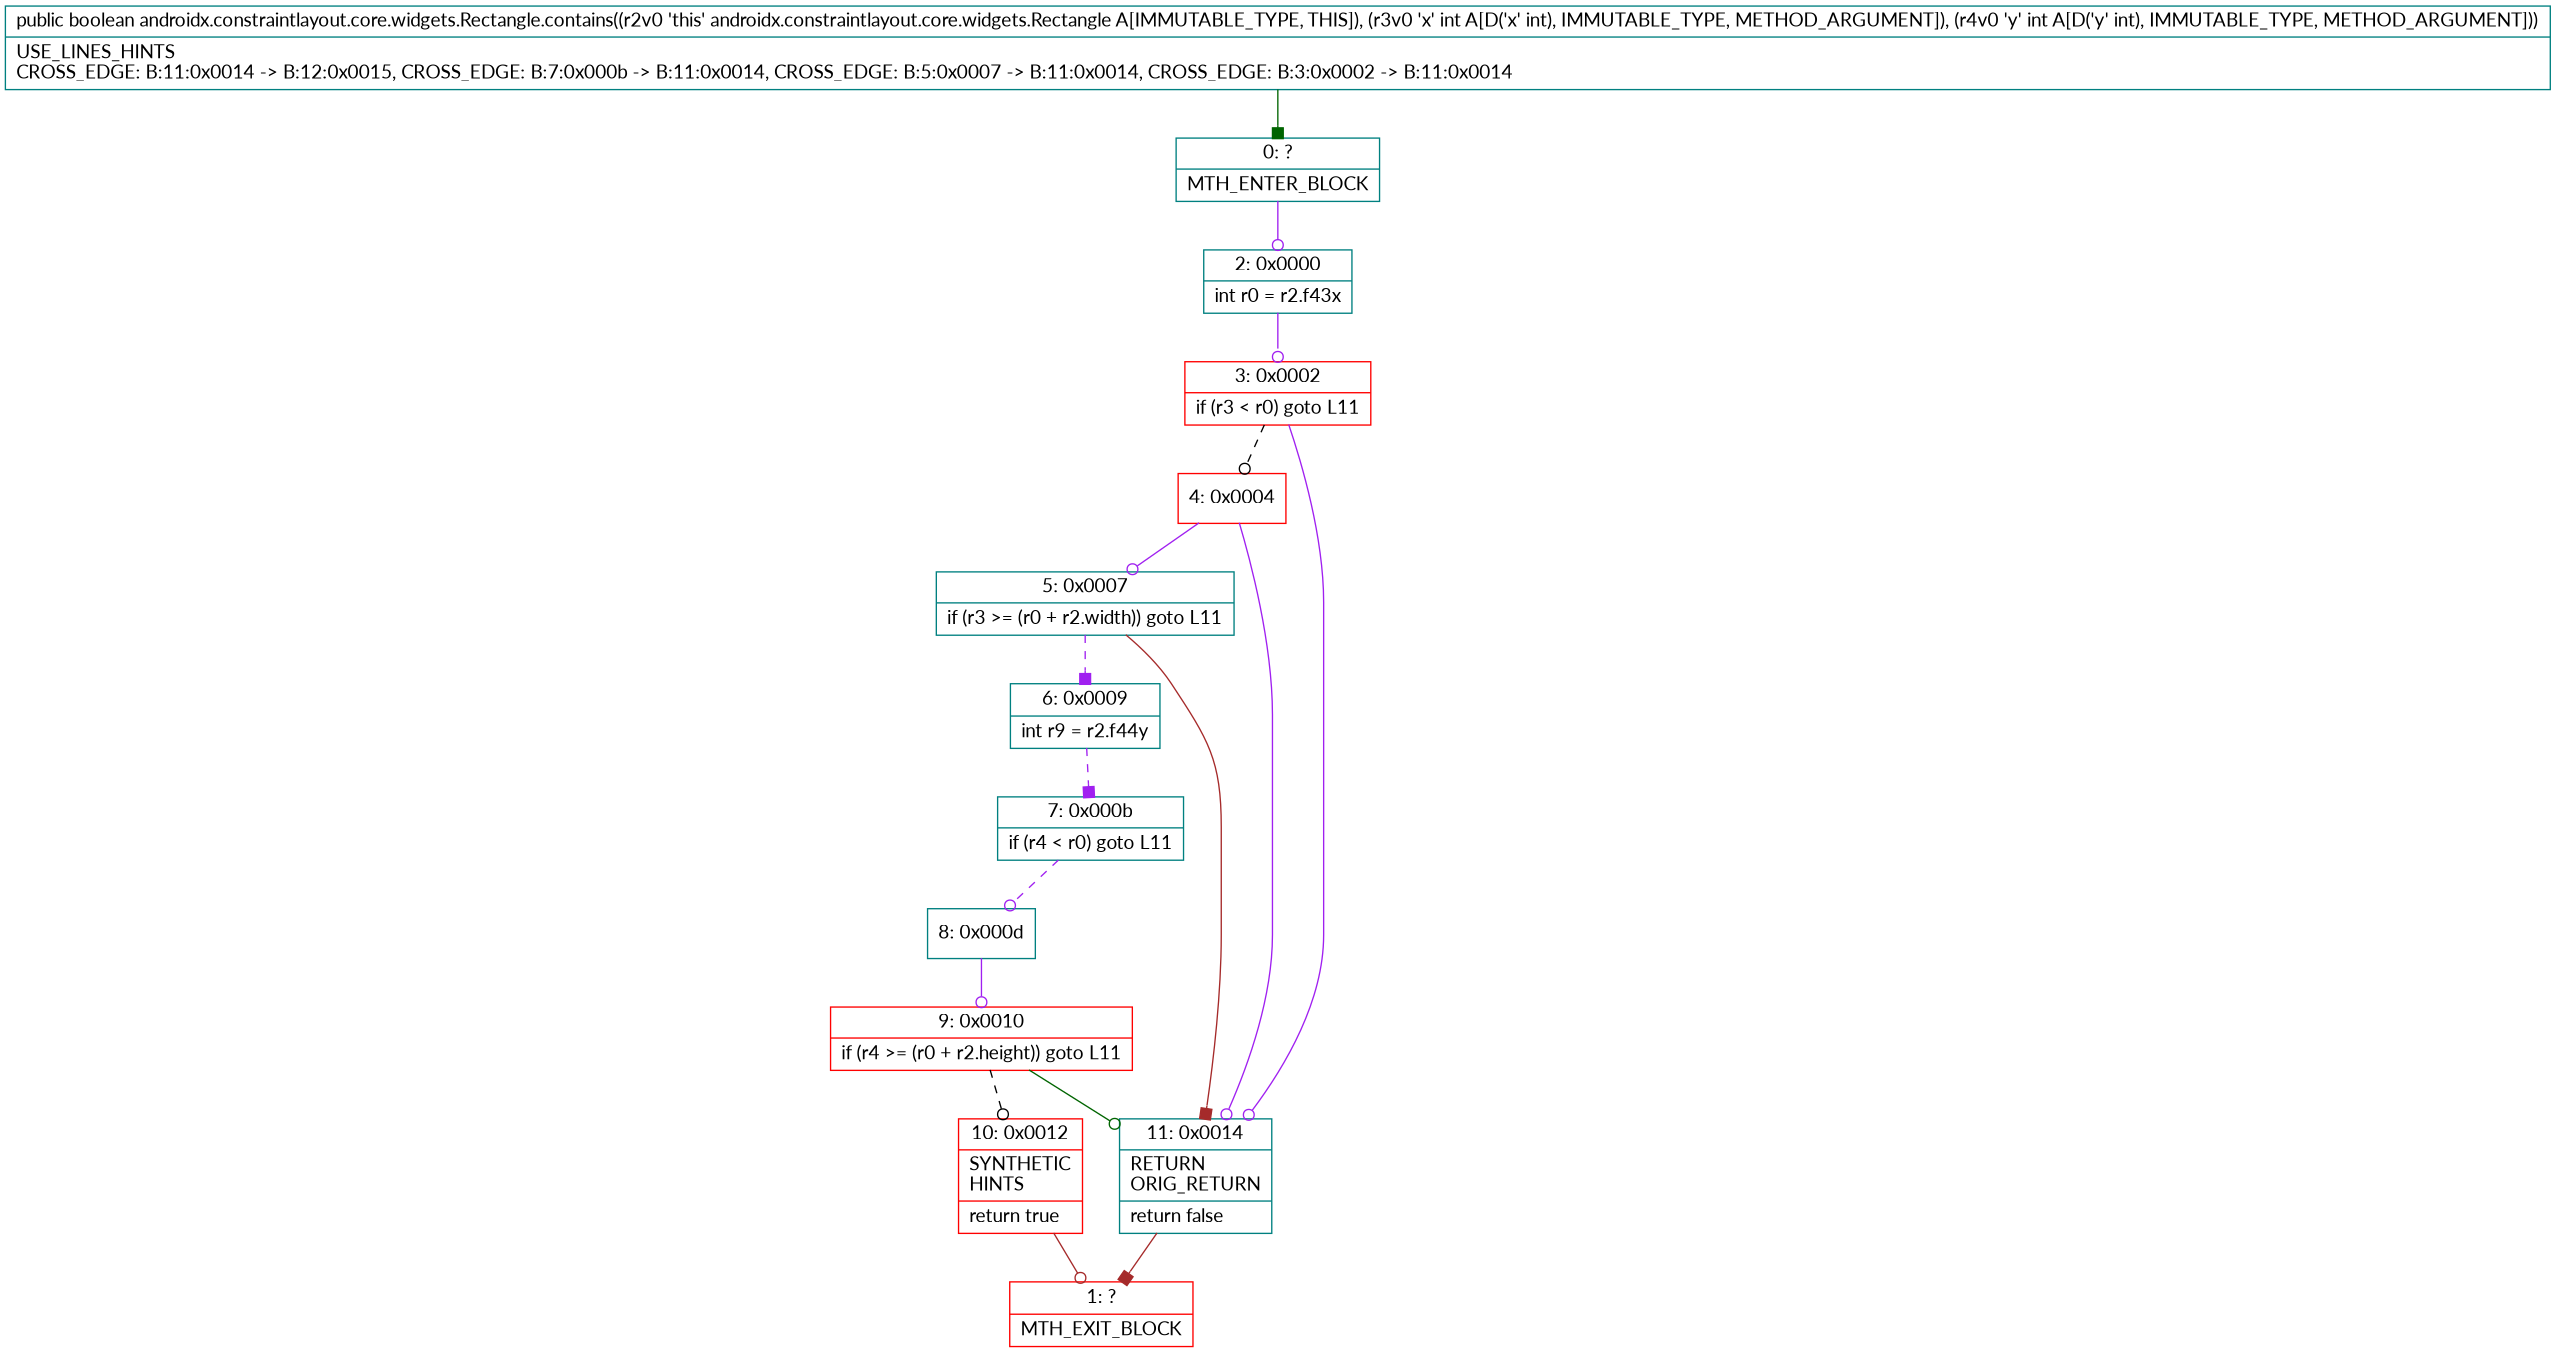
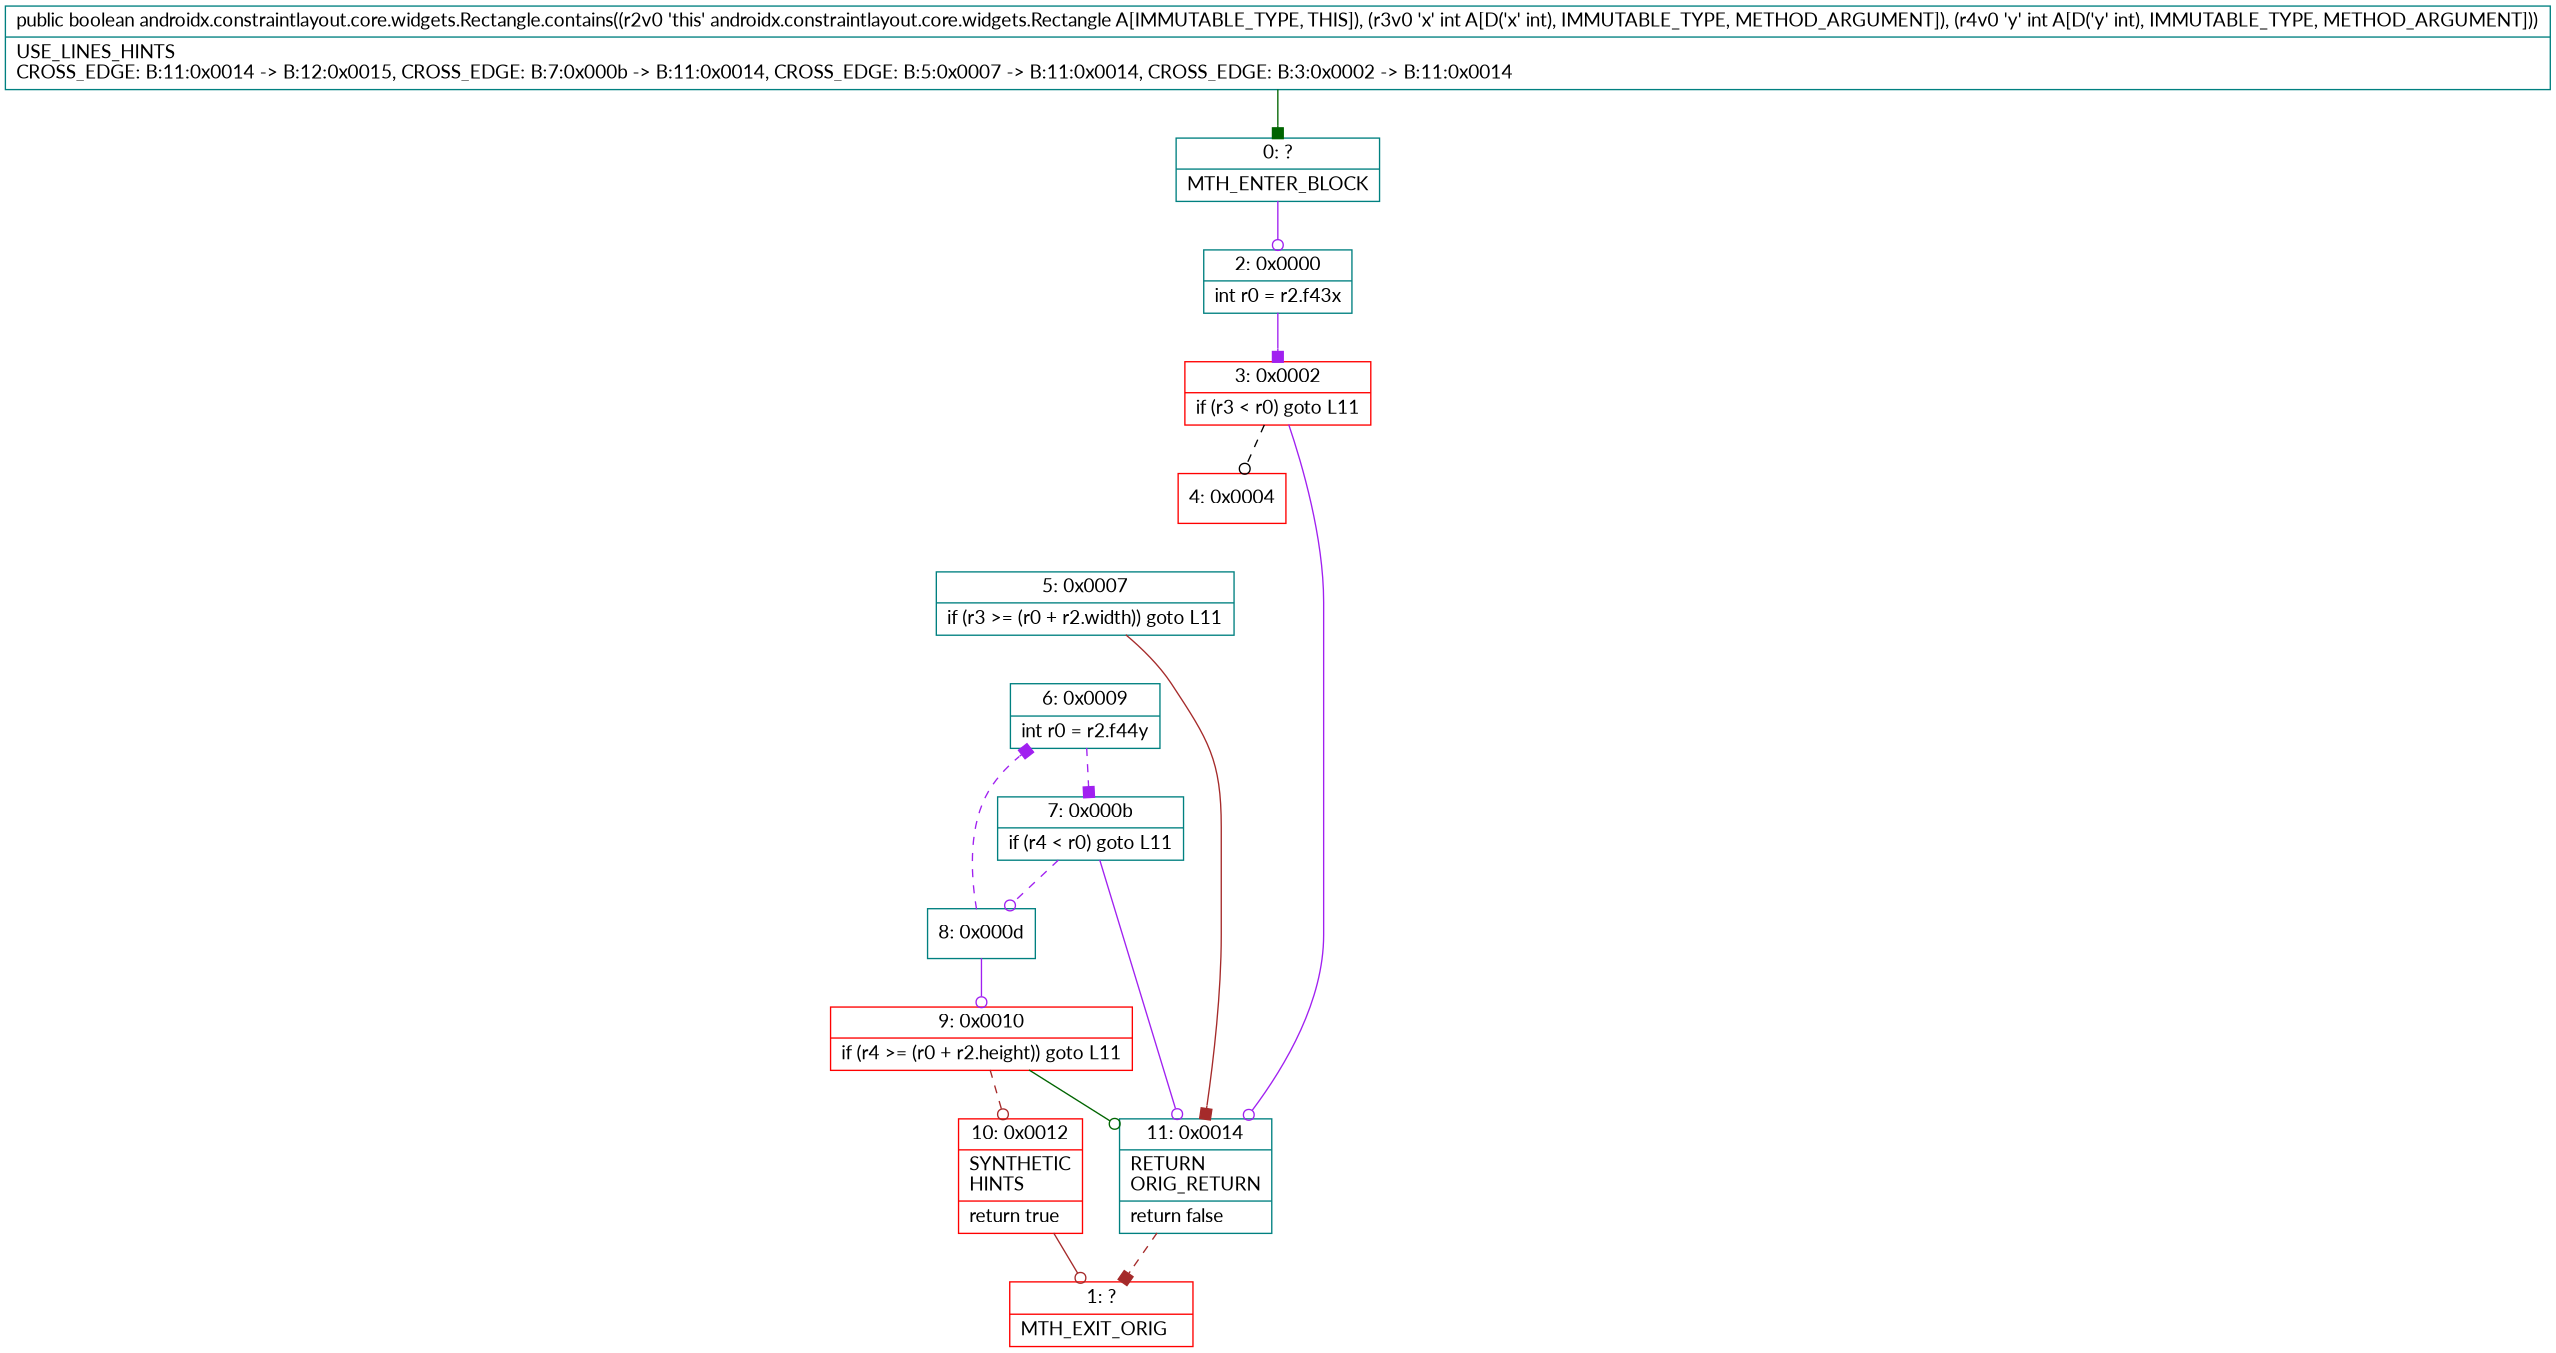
edge "2: 0x0000" -> "3: 0x0002": arrowhead odot -> box
edge "4: 0x0004" -> "5: 0x0007": removed
edge "5: 0x0007" -> "6: 0x0009": now "8: 0x000d" -> "6: 0x0009"
node "6: 0x0009": text "int r9 = r2.f44y" -> "int r0 = r2.f44y"
edge "4: 0x0004" -> "11: 0x0014": now "7: 0x000b" -> "11: 0x0014"
edge "9: 0x0010" -> "10: 0x0012": color black -> brown
edge "11: 0x0014" -> "1: ?": style solid -> dashed
node "1: ?": text "MTH_EXIT_BLOCK" -> "MTH_EXIT_ORIG"
